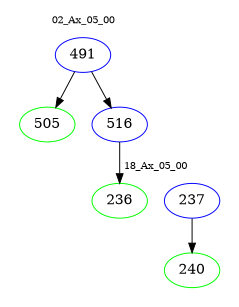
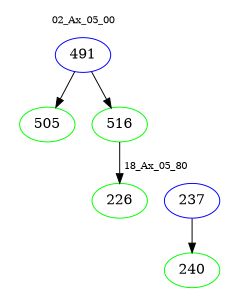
node "516": color blue -> green
cluster "18_Ax_05_00": label "18_Ax_05_00" -> "18_Ax_05_80"
node "236": label "236" -> "226"
